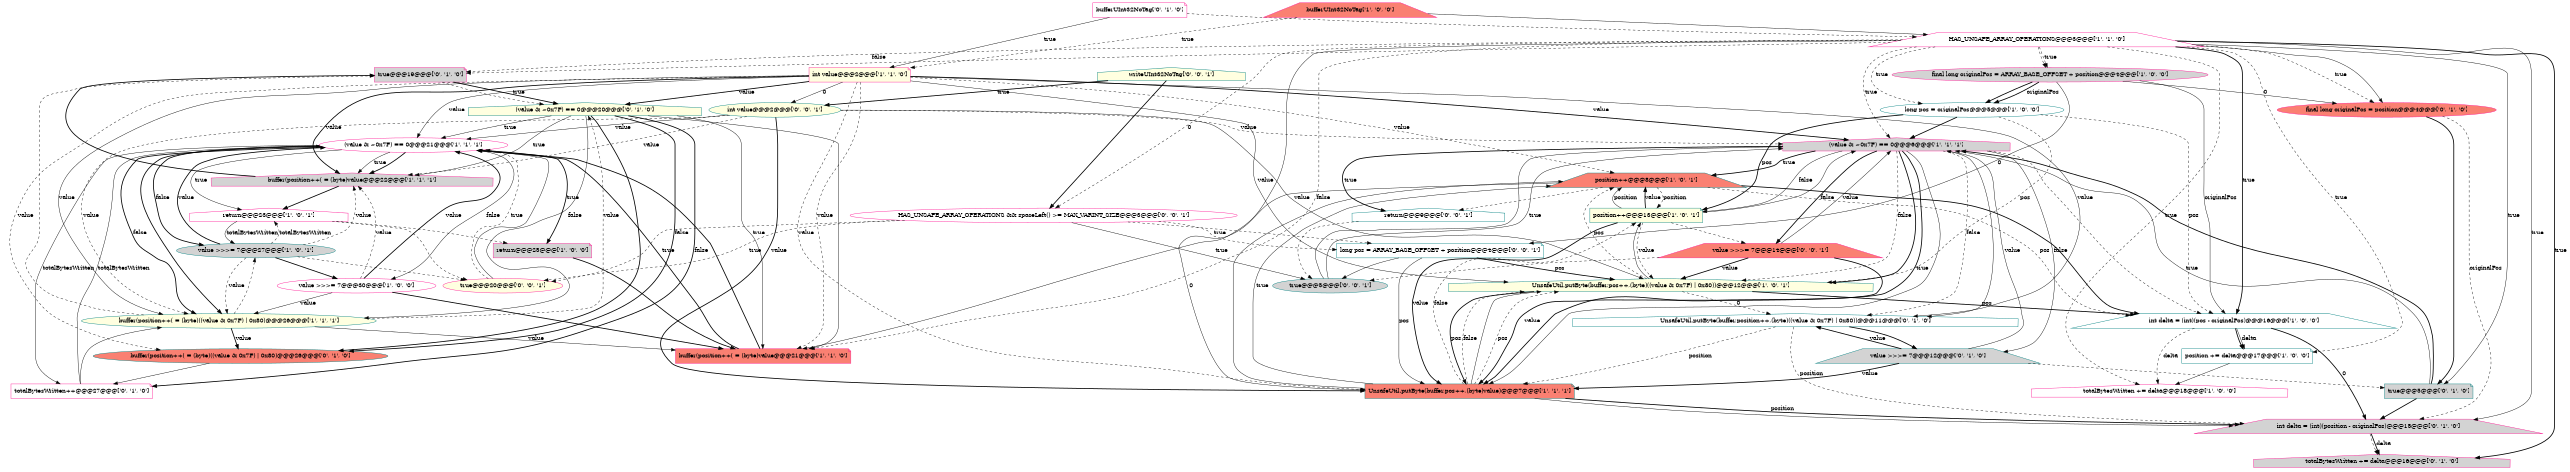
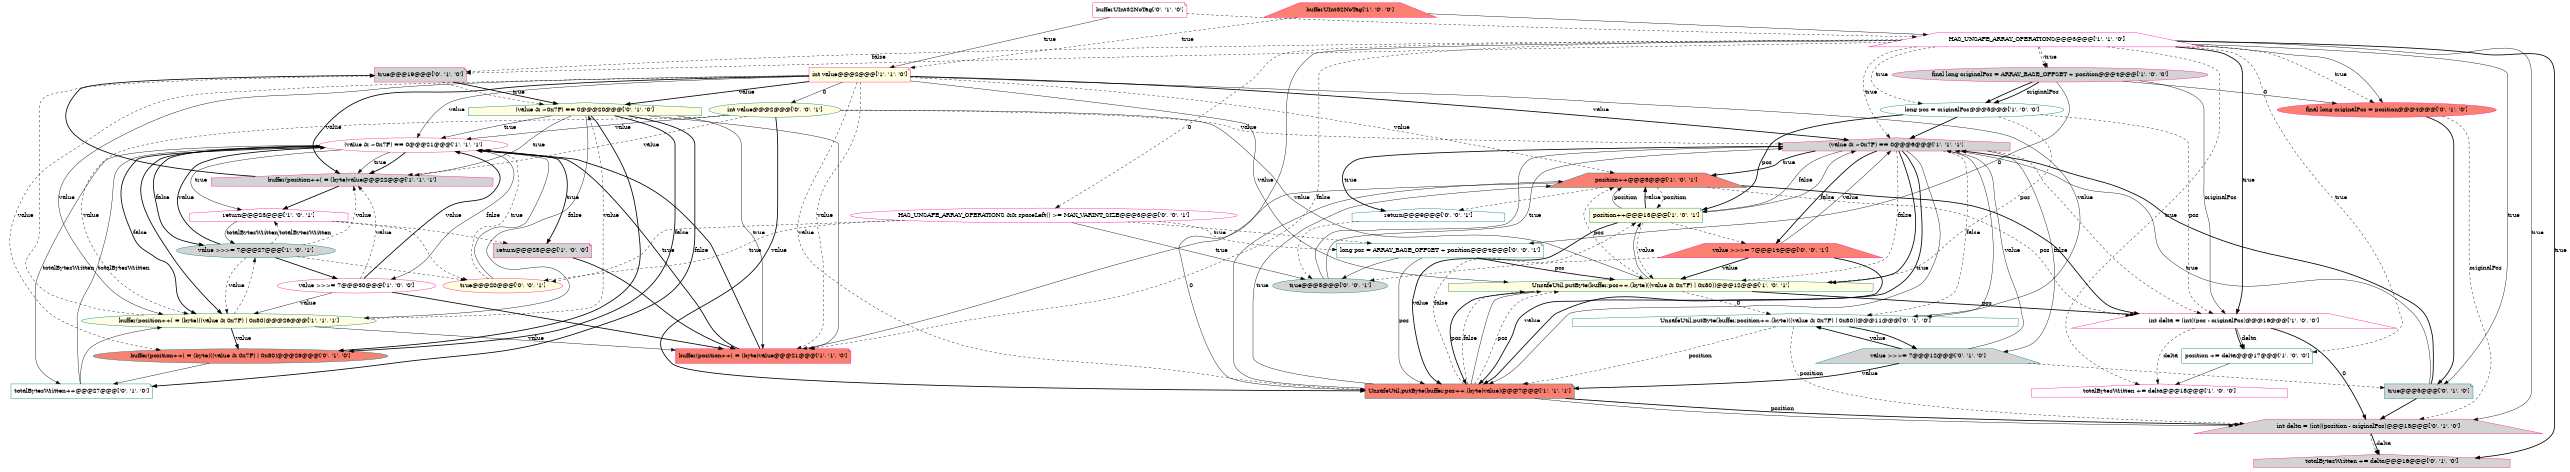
node "writeUInt32NoTag['0', '0', '1']": removed
node "int delta = (int)(pos - originalPos)@@@16@@@['1', '0', '0']": color teal -> deeppink
node "totalBytesWritten++@@@27@@@['0', '1', '0']": color deeppink -> teal
